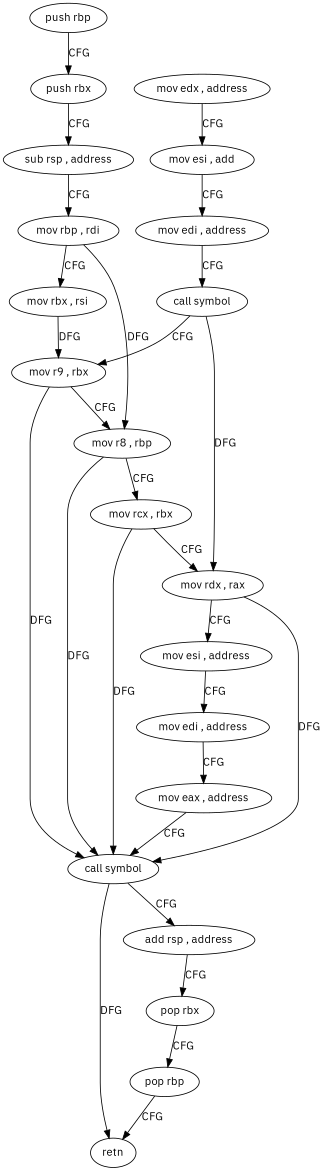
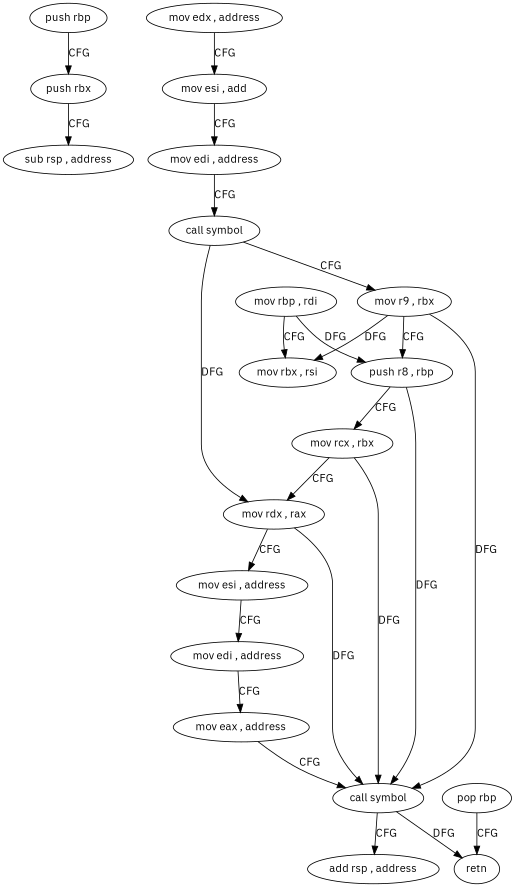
edge "sub rsp , address" -> "mov rbp , rdi": removed, label "CFG"
edge "mov rbx , rsi" -> "mov r9 , rbx": reversed
node "mov r8 , rbp": label "mov r8 , rbp" -> "push r8 , rbp"
node "pop rbx": removed
